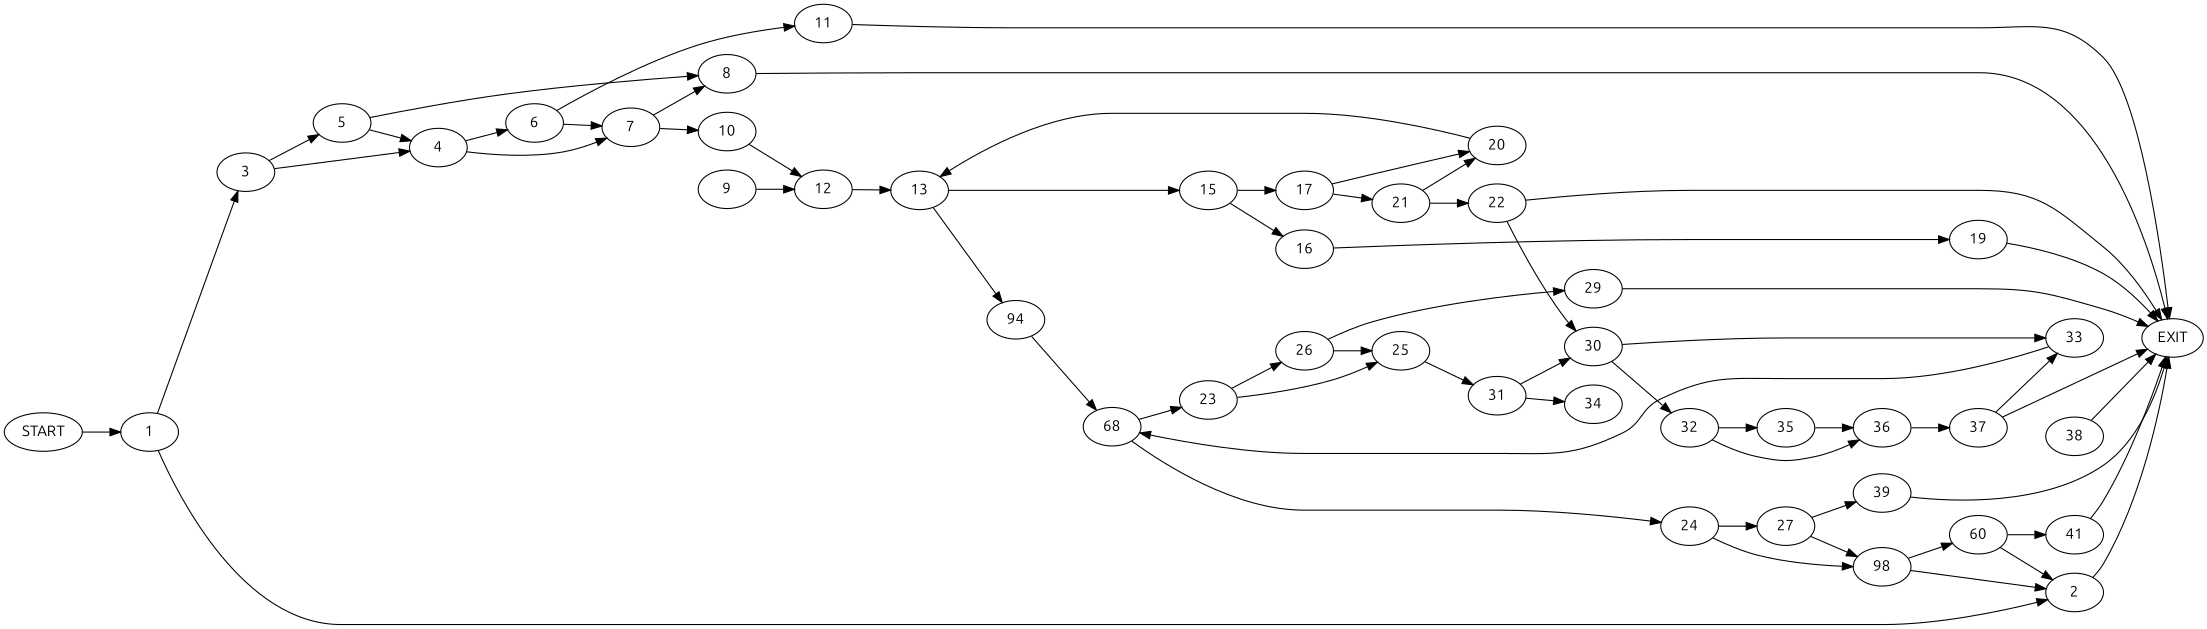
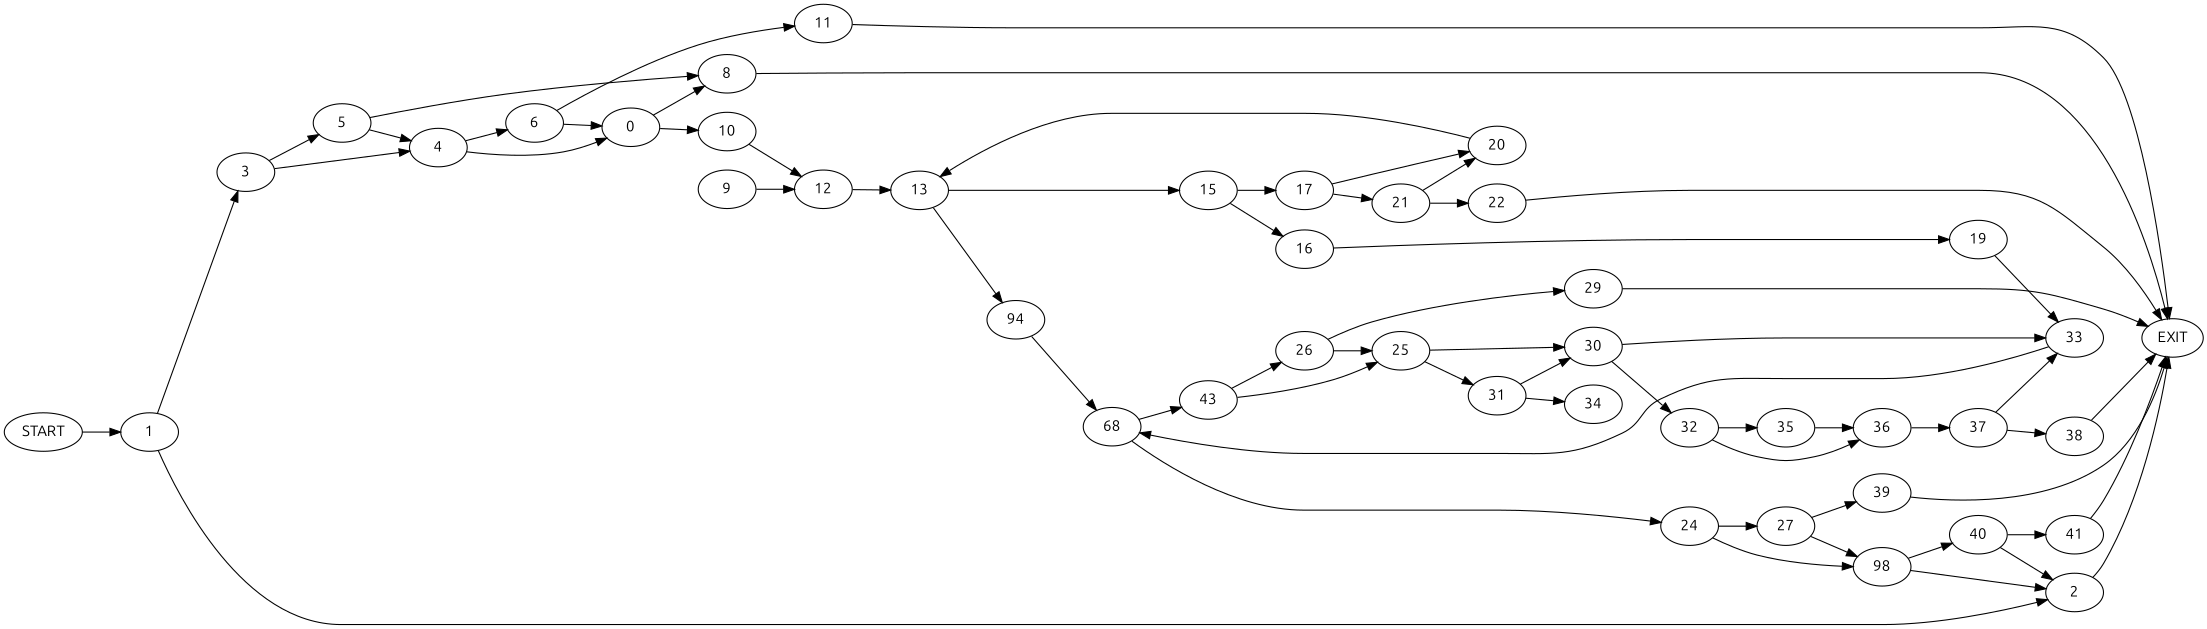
node "7": label "7" -> "0"
edge "19" -> "EXIT": now "19" -> "33"
edge "22" -> "30": now "25" -> "30"
edge "37" -> "EXIT": now "37" -> "38"
node "23": label "23" -> "43"
node "60": label "60" -> "40"
